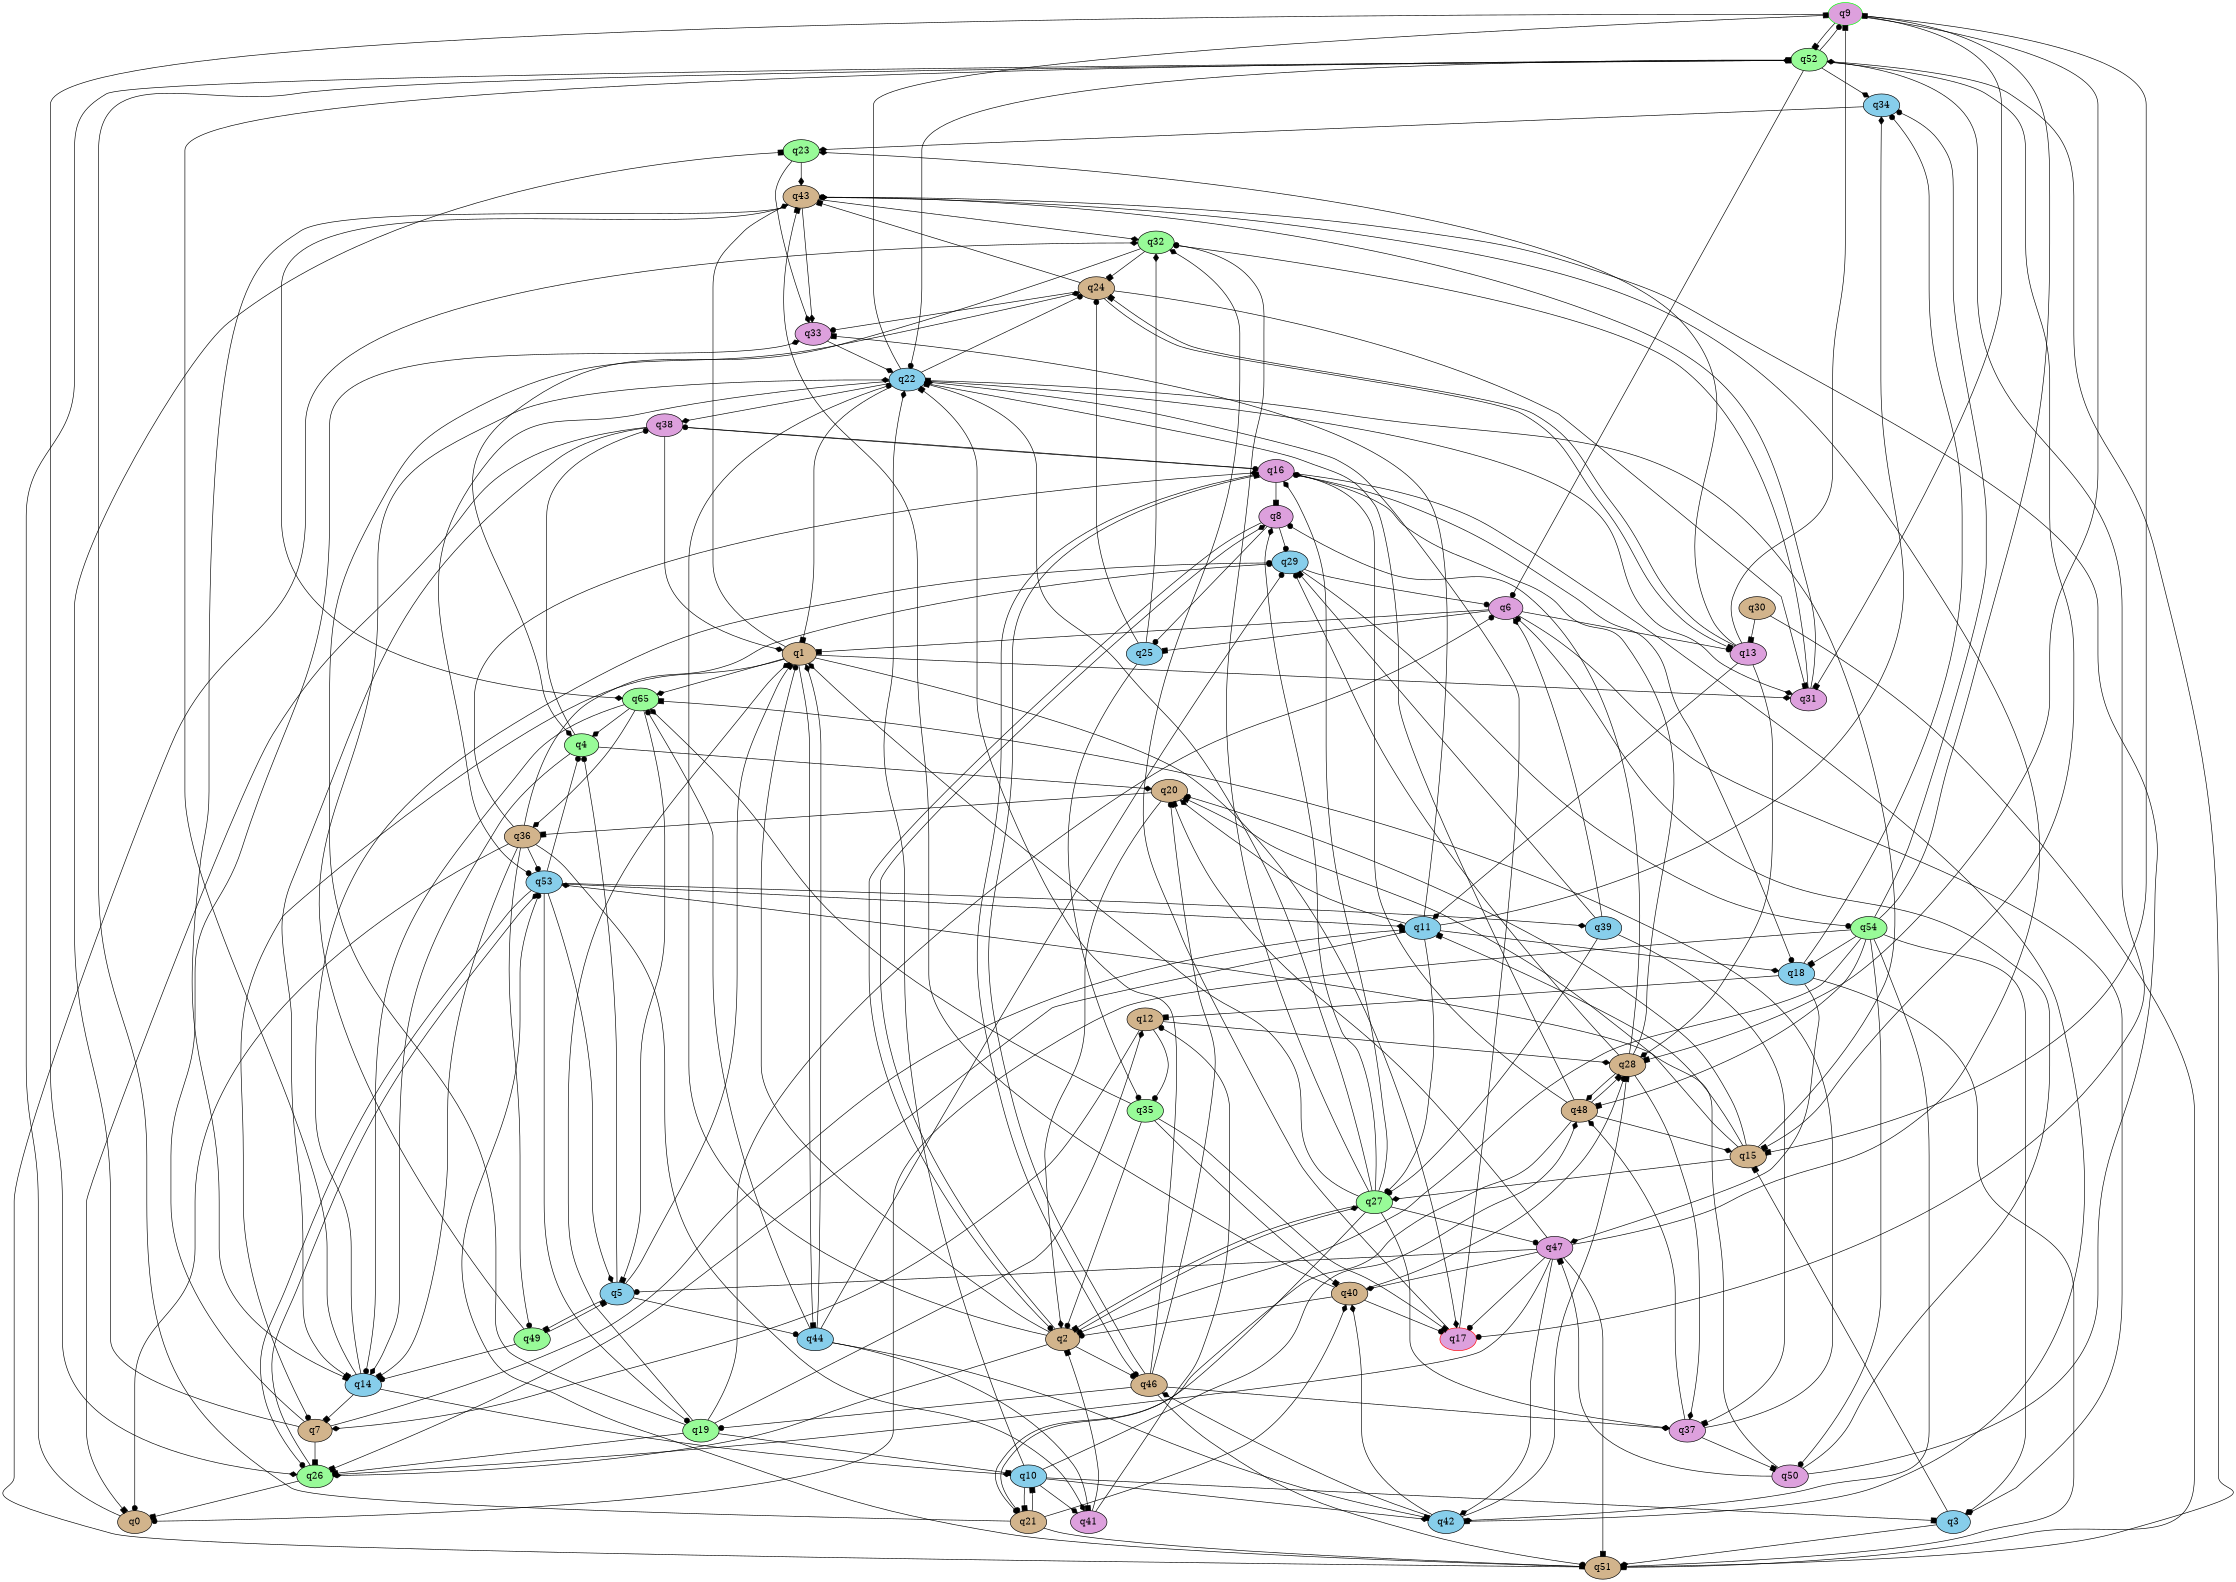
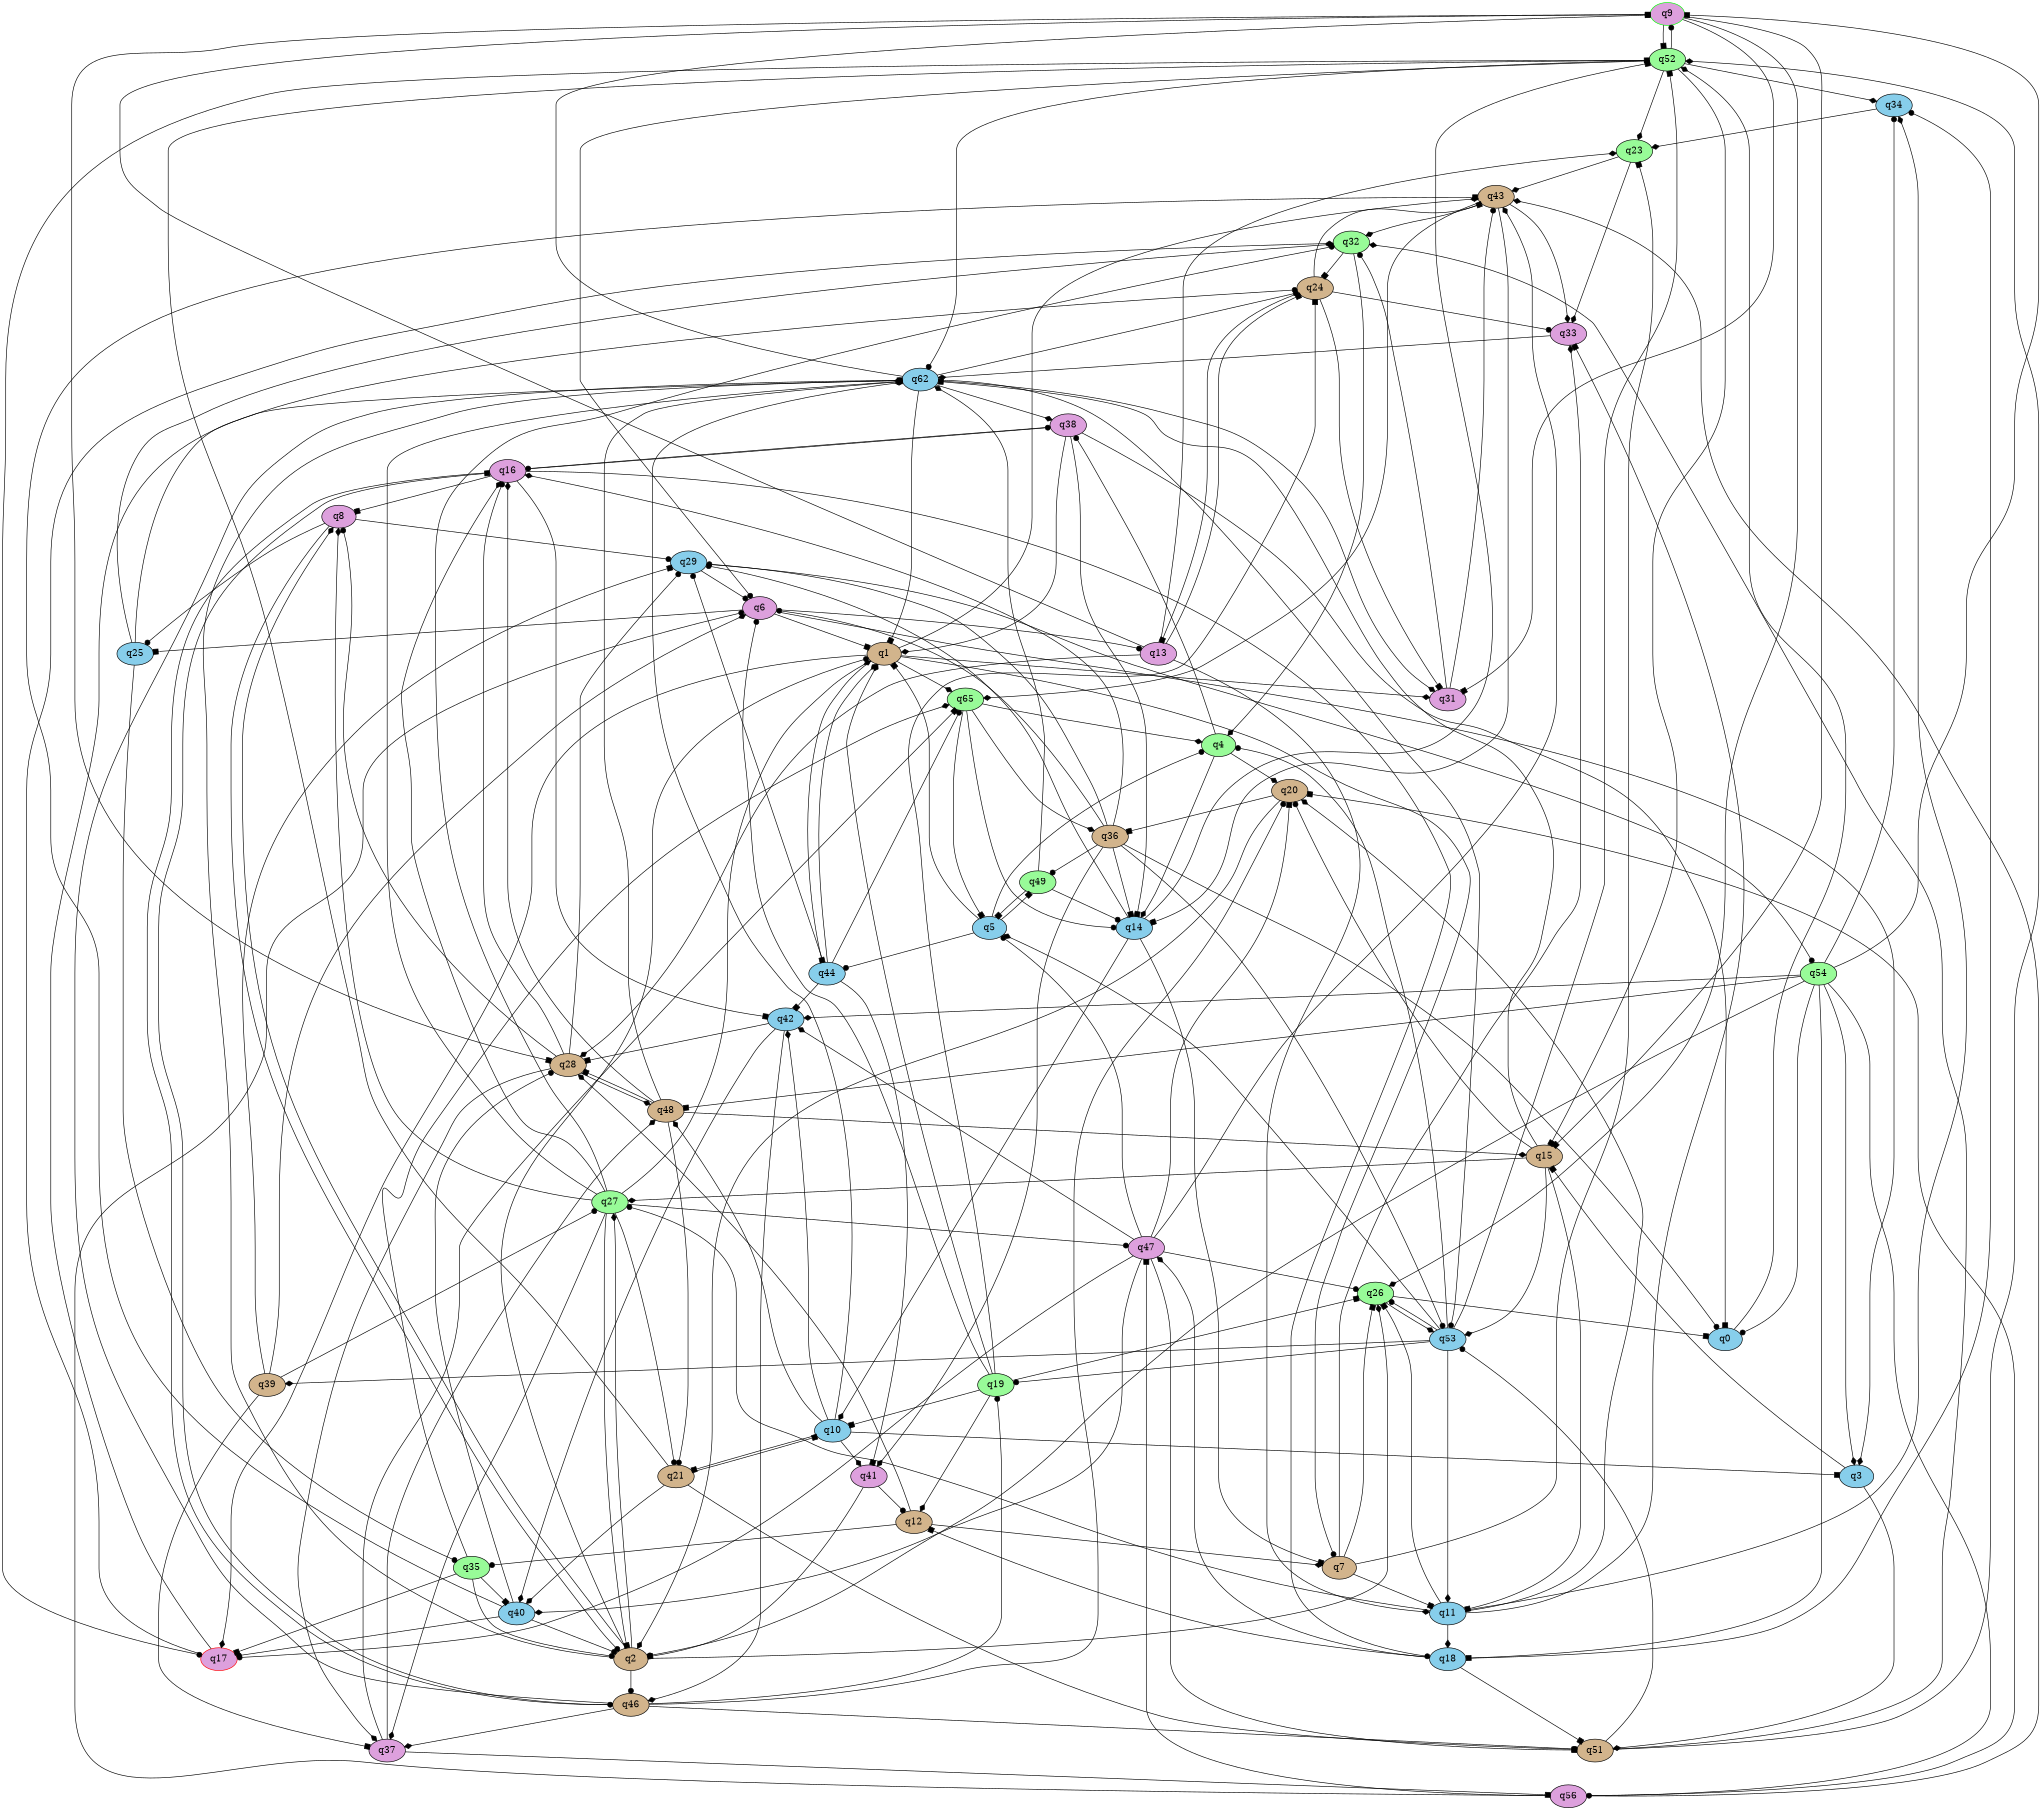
edge "q52" -> "q23": added
node "q22": label "q22" -> "q62"
node "q30": removed
edge "q36" -> "q6": added
edge "q19" -> "q24": arrowhead diamond -> box
edge "q53" -> "q52": added
node "q39": fillcolor skyblue -> tan
node "q40": fillcolor tan -> skyblue
node "q50": label "q50" -> "q56"
node "q0": fillcolor tan -> skyblue
